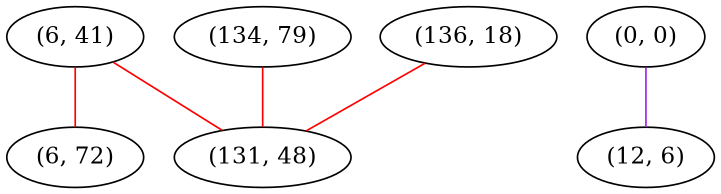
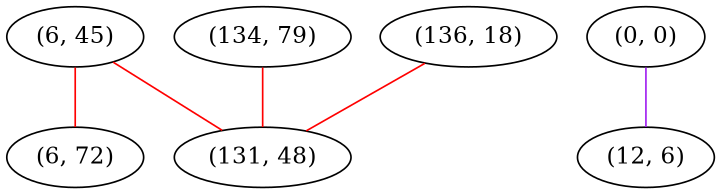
node "(6, 41)": label "(6, 41)" -> "(6, 45)"
